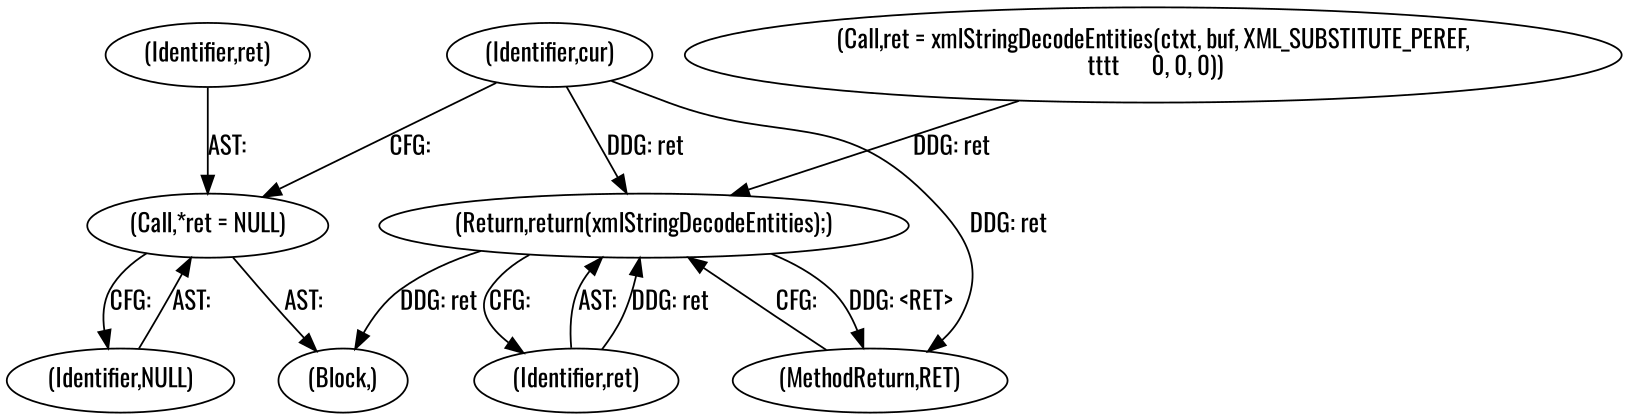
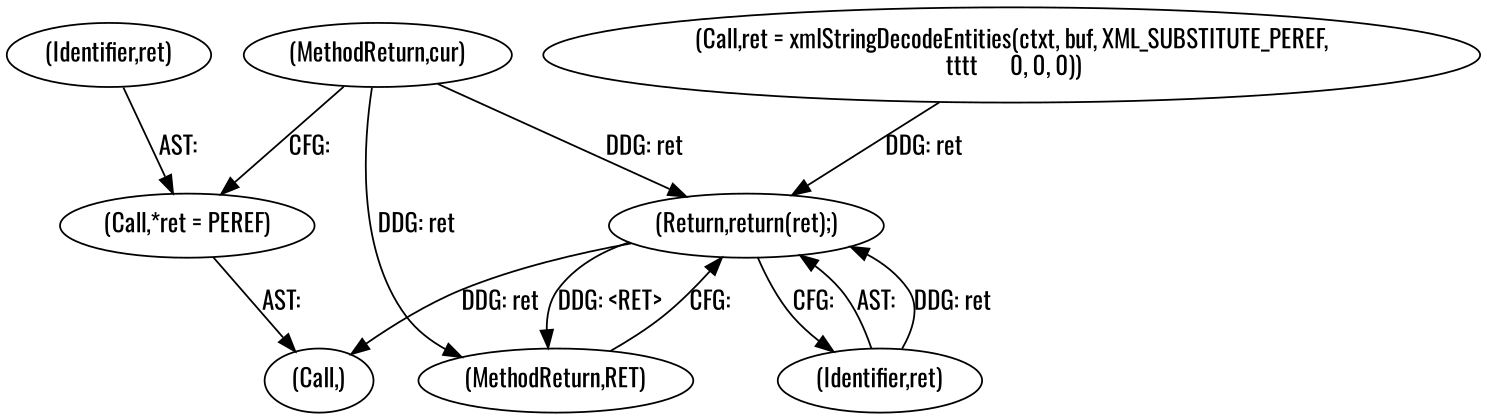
node "(Identifier,cur)": label "(Identifier,cur)" -> "(MethodReturn,cur)"
node "(Call,*ret = NULL)": label "(Call,*ret = NULL)" -> "(Call,*ret = PEREF)"
node "(Return,return(xmlStringDecodeEntities);)": label "(Return,return(xmlStringDecodeEntities);)" -> "(Return,return(ret);)"
node "(Identifier,NULL)": removed
node "(Block,)": label "(Block,)" -> "(Call,)"
